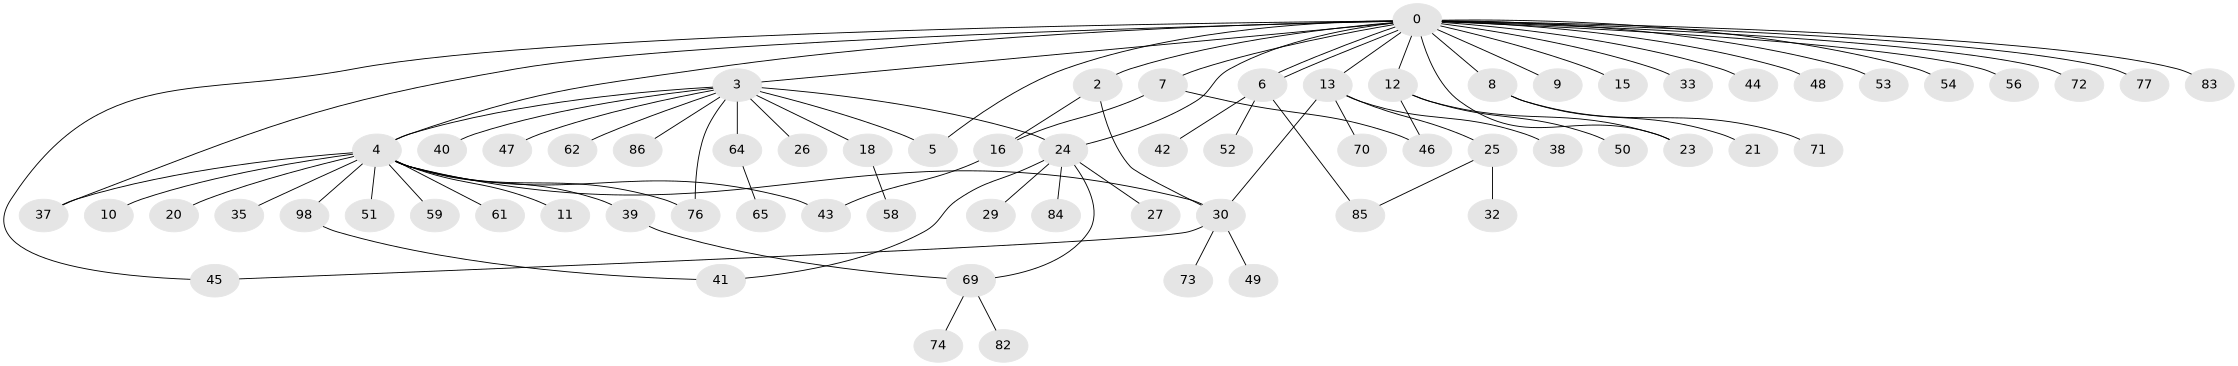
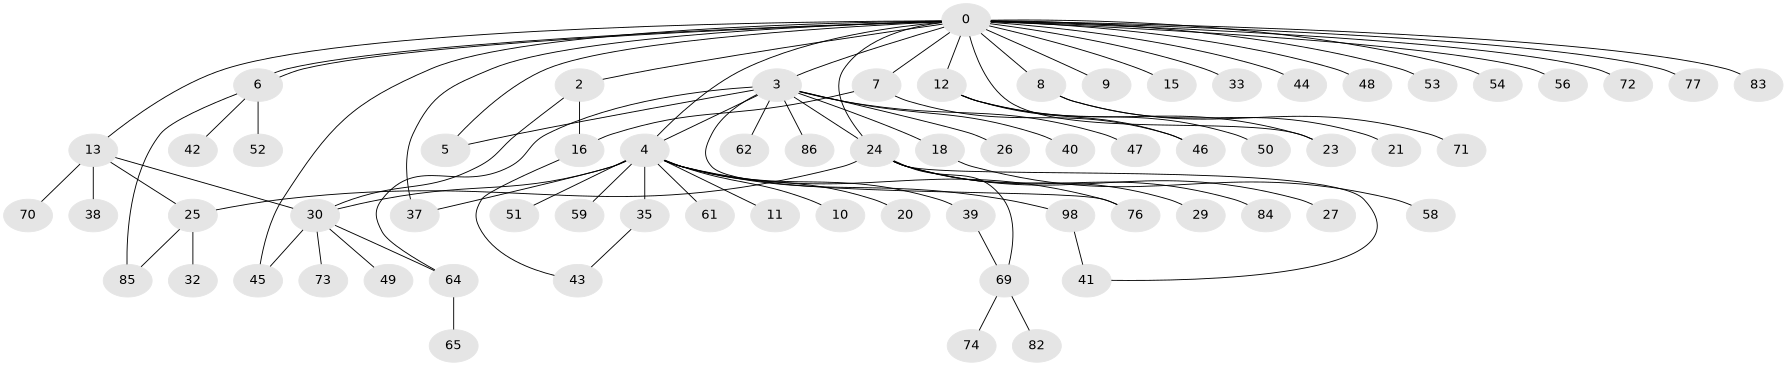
edge "4" -- "43": now "35" -- "43"
edge "24" -- "25": added
edge "30" -- "64": added
